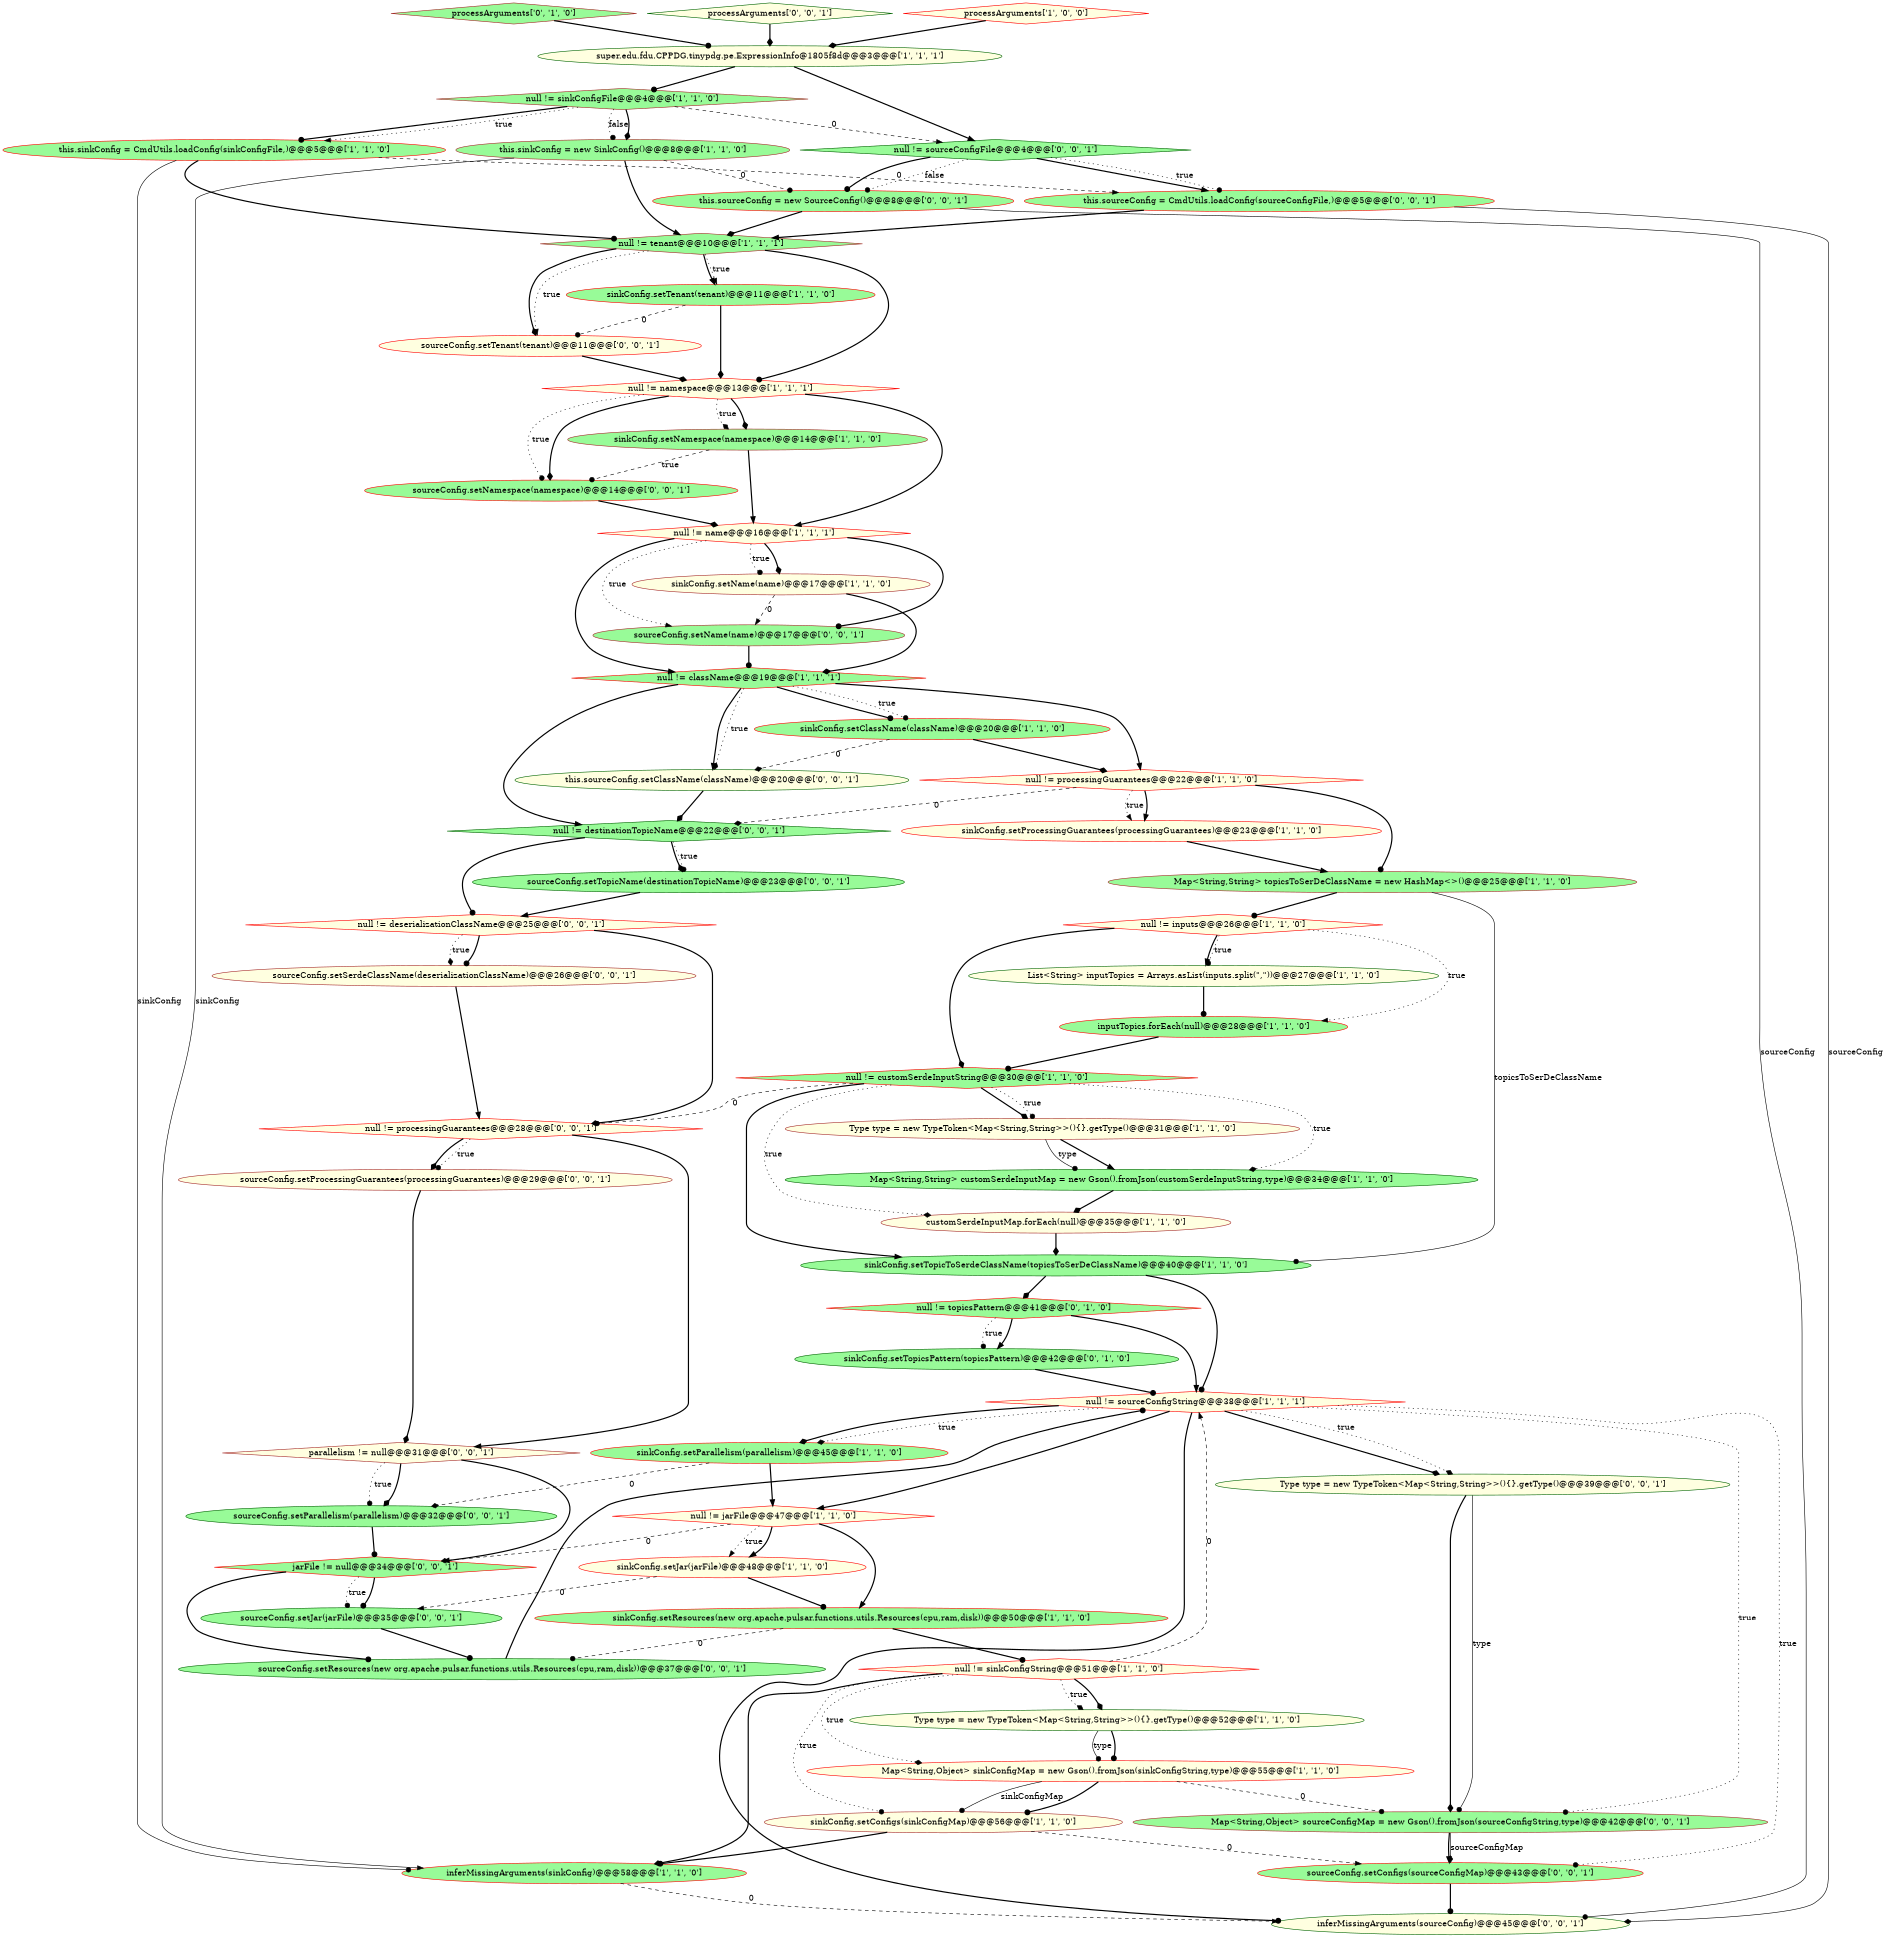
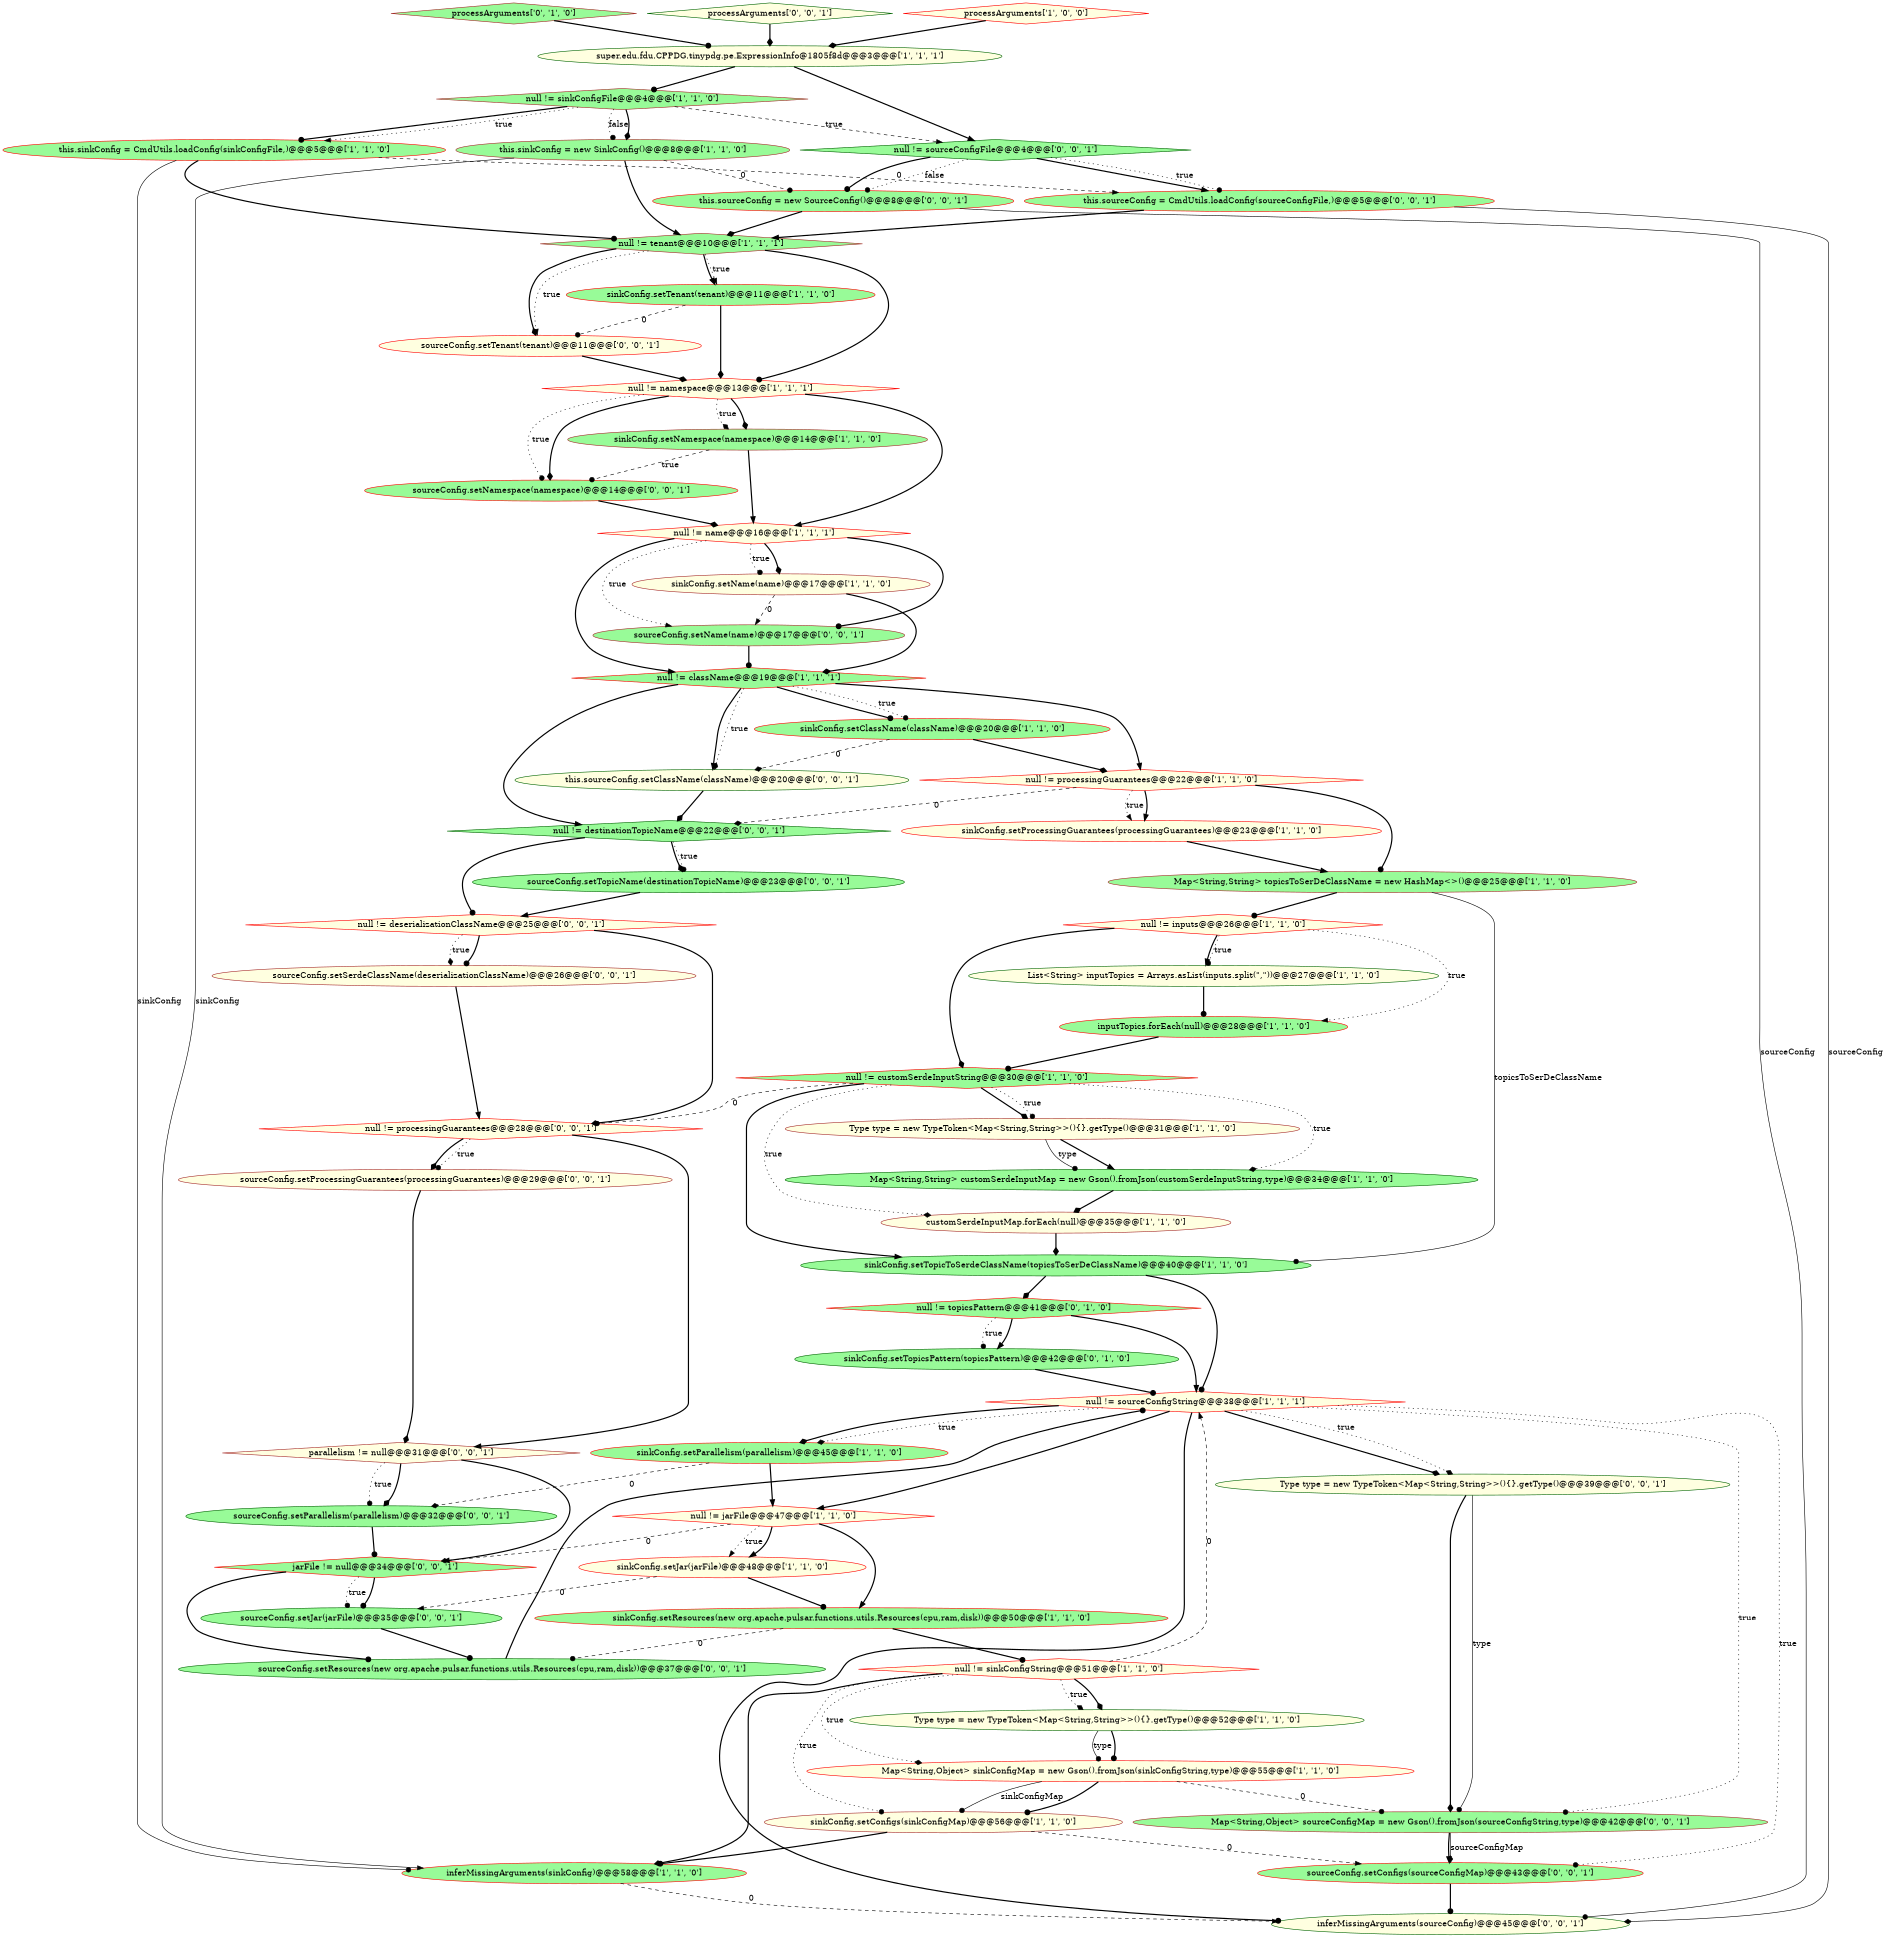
edge "null != sinkConfigFile@@@4@@@['1', '1', '0']" -> "null != sourceConfigFile@@@4@@@['0', '0', '1']": label "0" -> "true"
